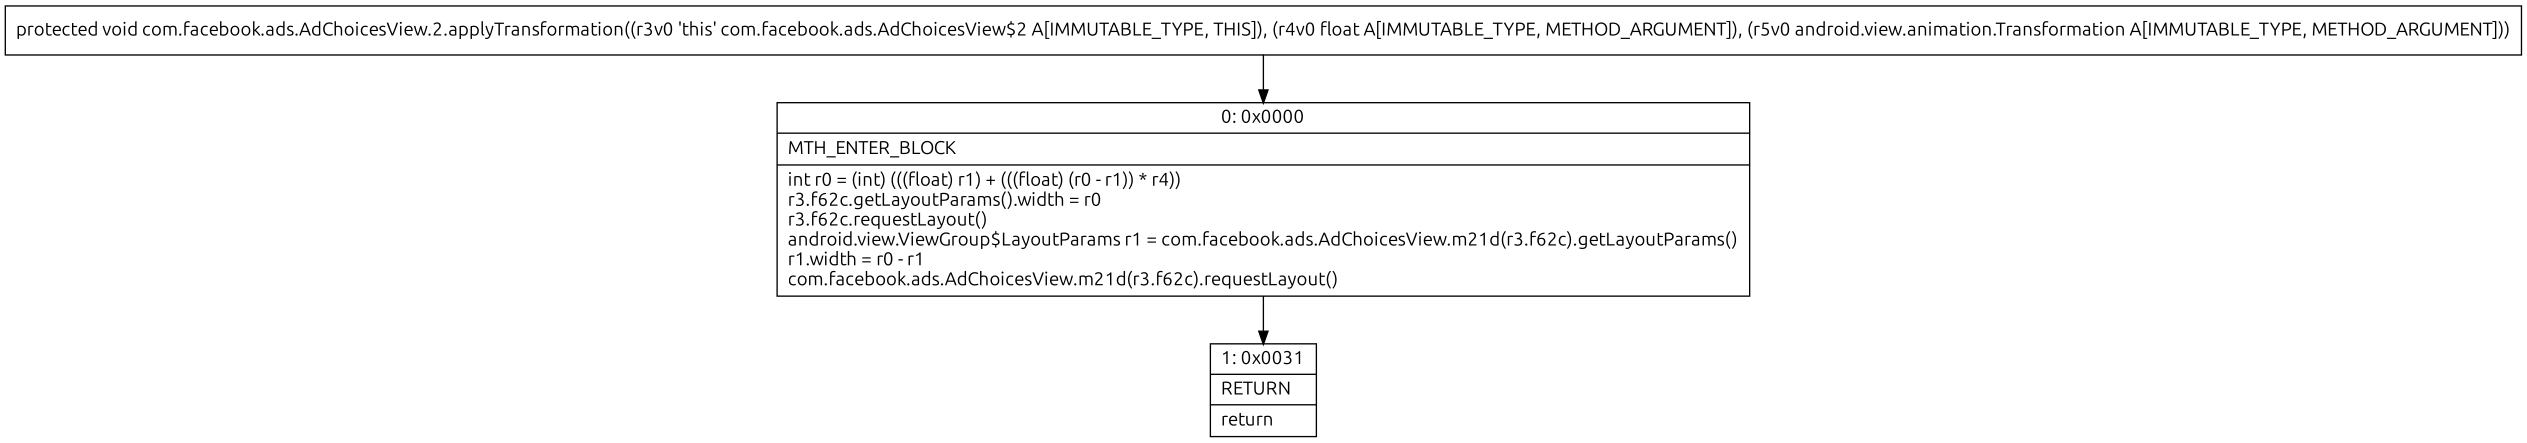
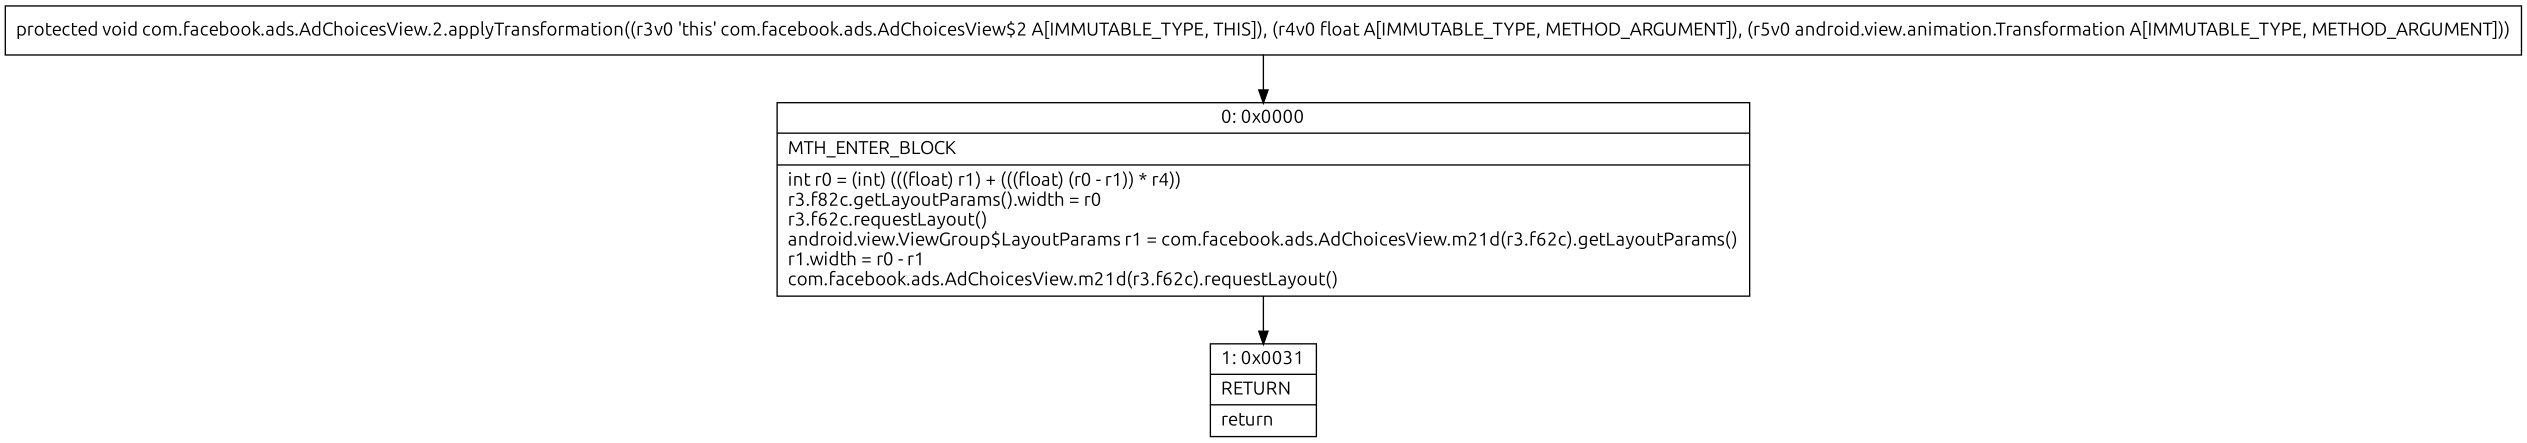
node "0: 0x0000": text "r3.f62c.getLayoutParams().width = r0" -> "r3.f82c.getLayoutParams().width = r0"
